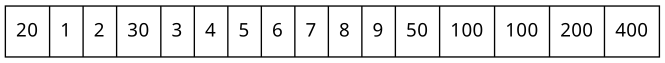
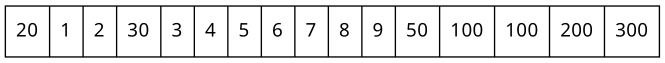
node "20": text "400" -> "300"
